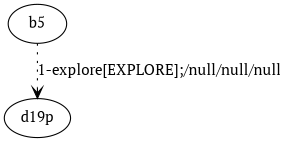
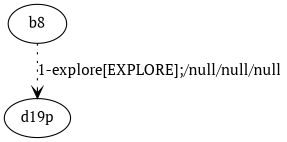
node "b5": label "b5" -> "b8"
